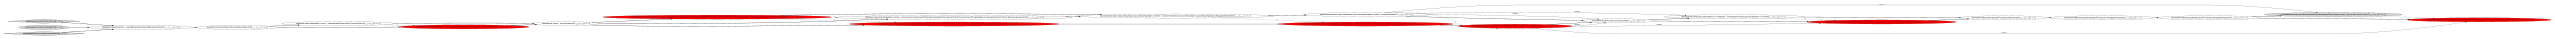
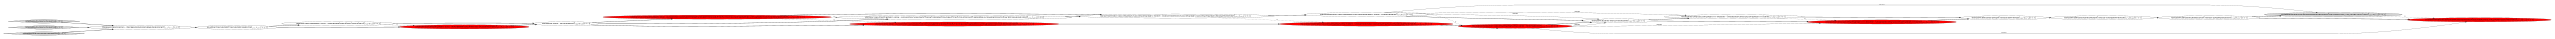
node "testAggregateWithWindowFunctionEventTime['0', '1', '0']": shape ellipse -> diamond
